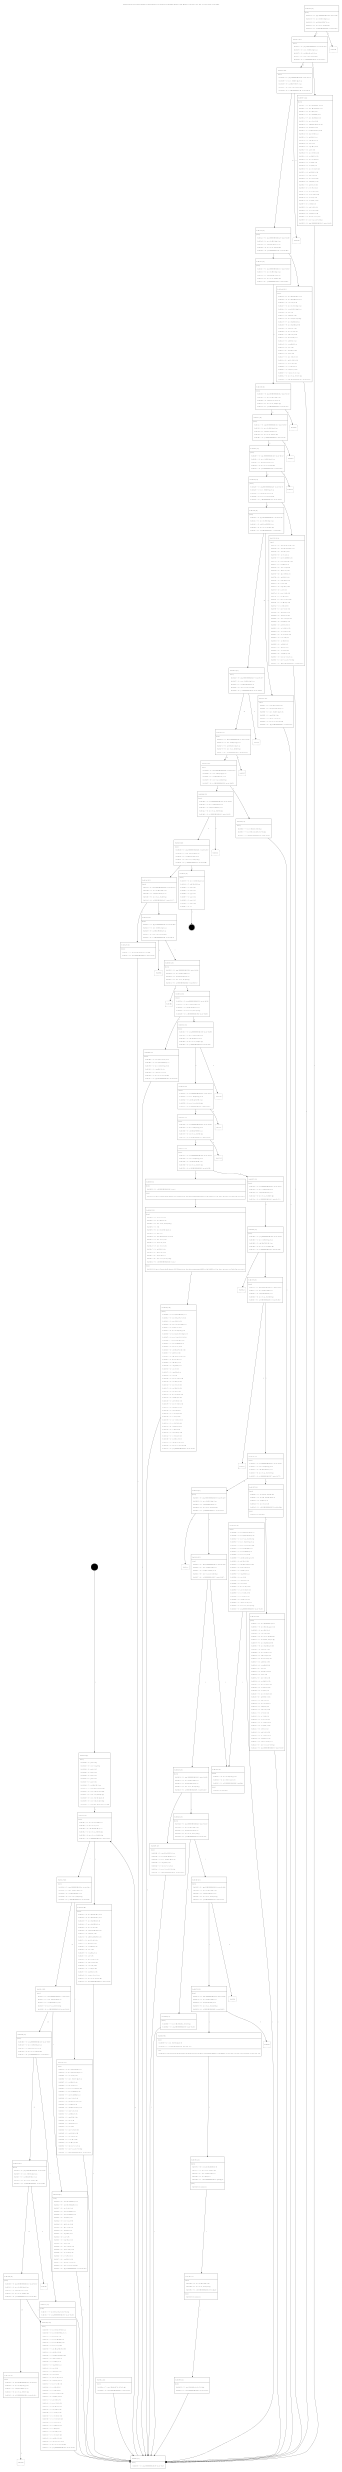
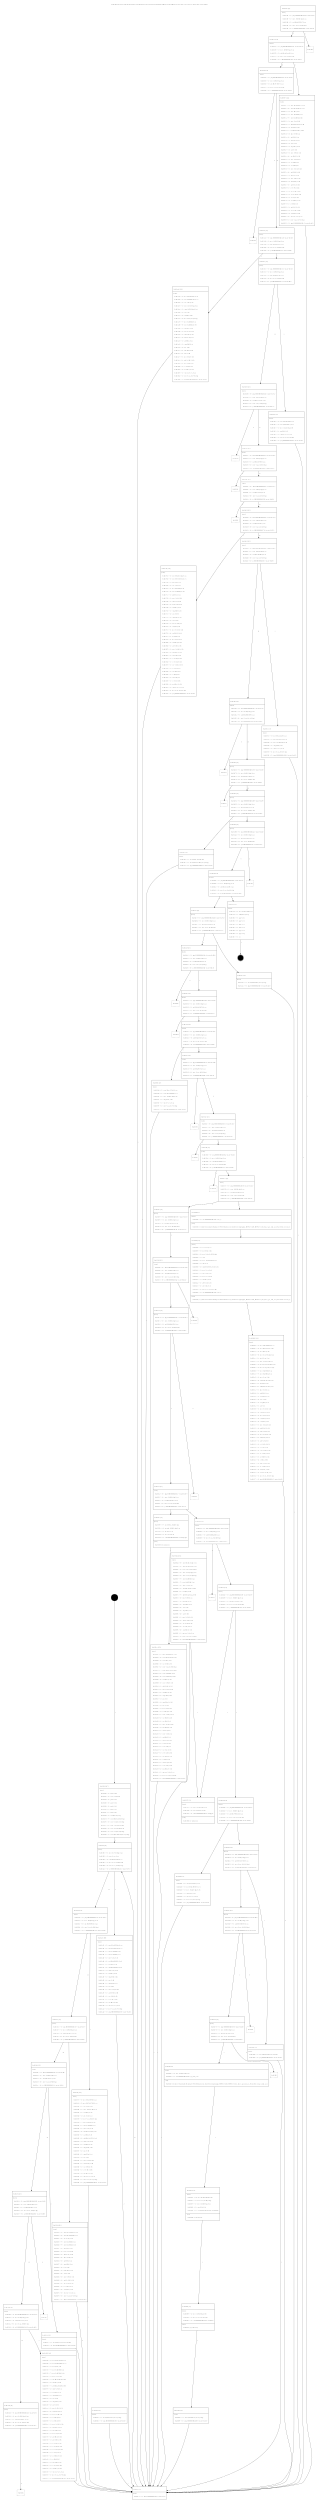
node "0x401b12 [27]": added
